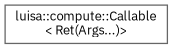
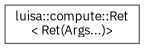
node "luisa::compute::Callable < Ret(Args...)>": label "luisa::compute::Callable < Ret(Args...)>" -> "luisa::compute::Ret < Ret(Args...)>"
